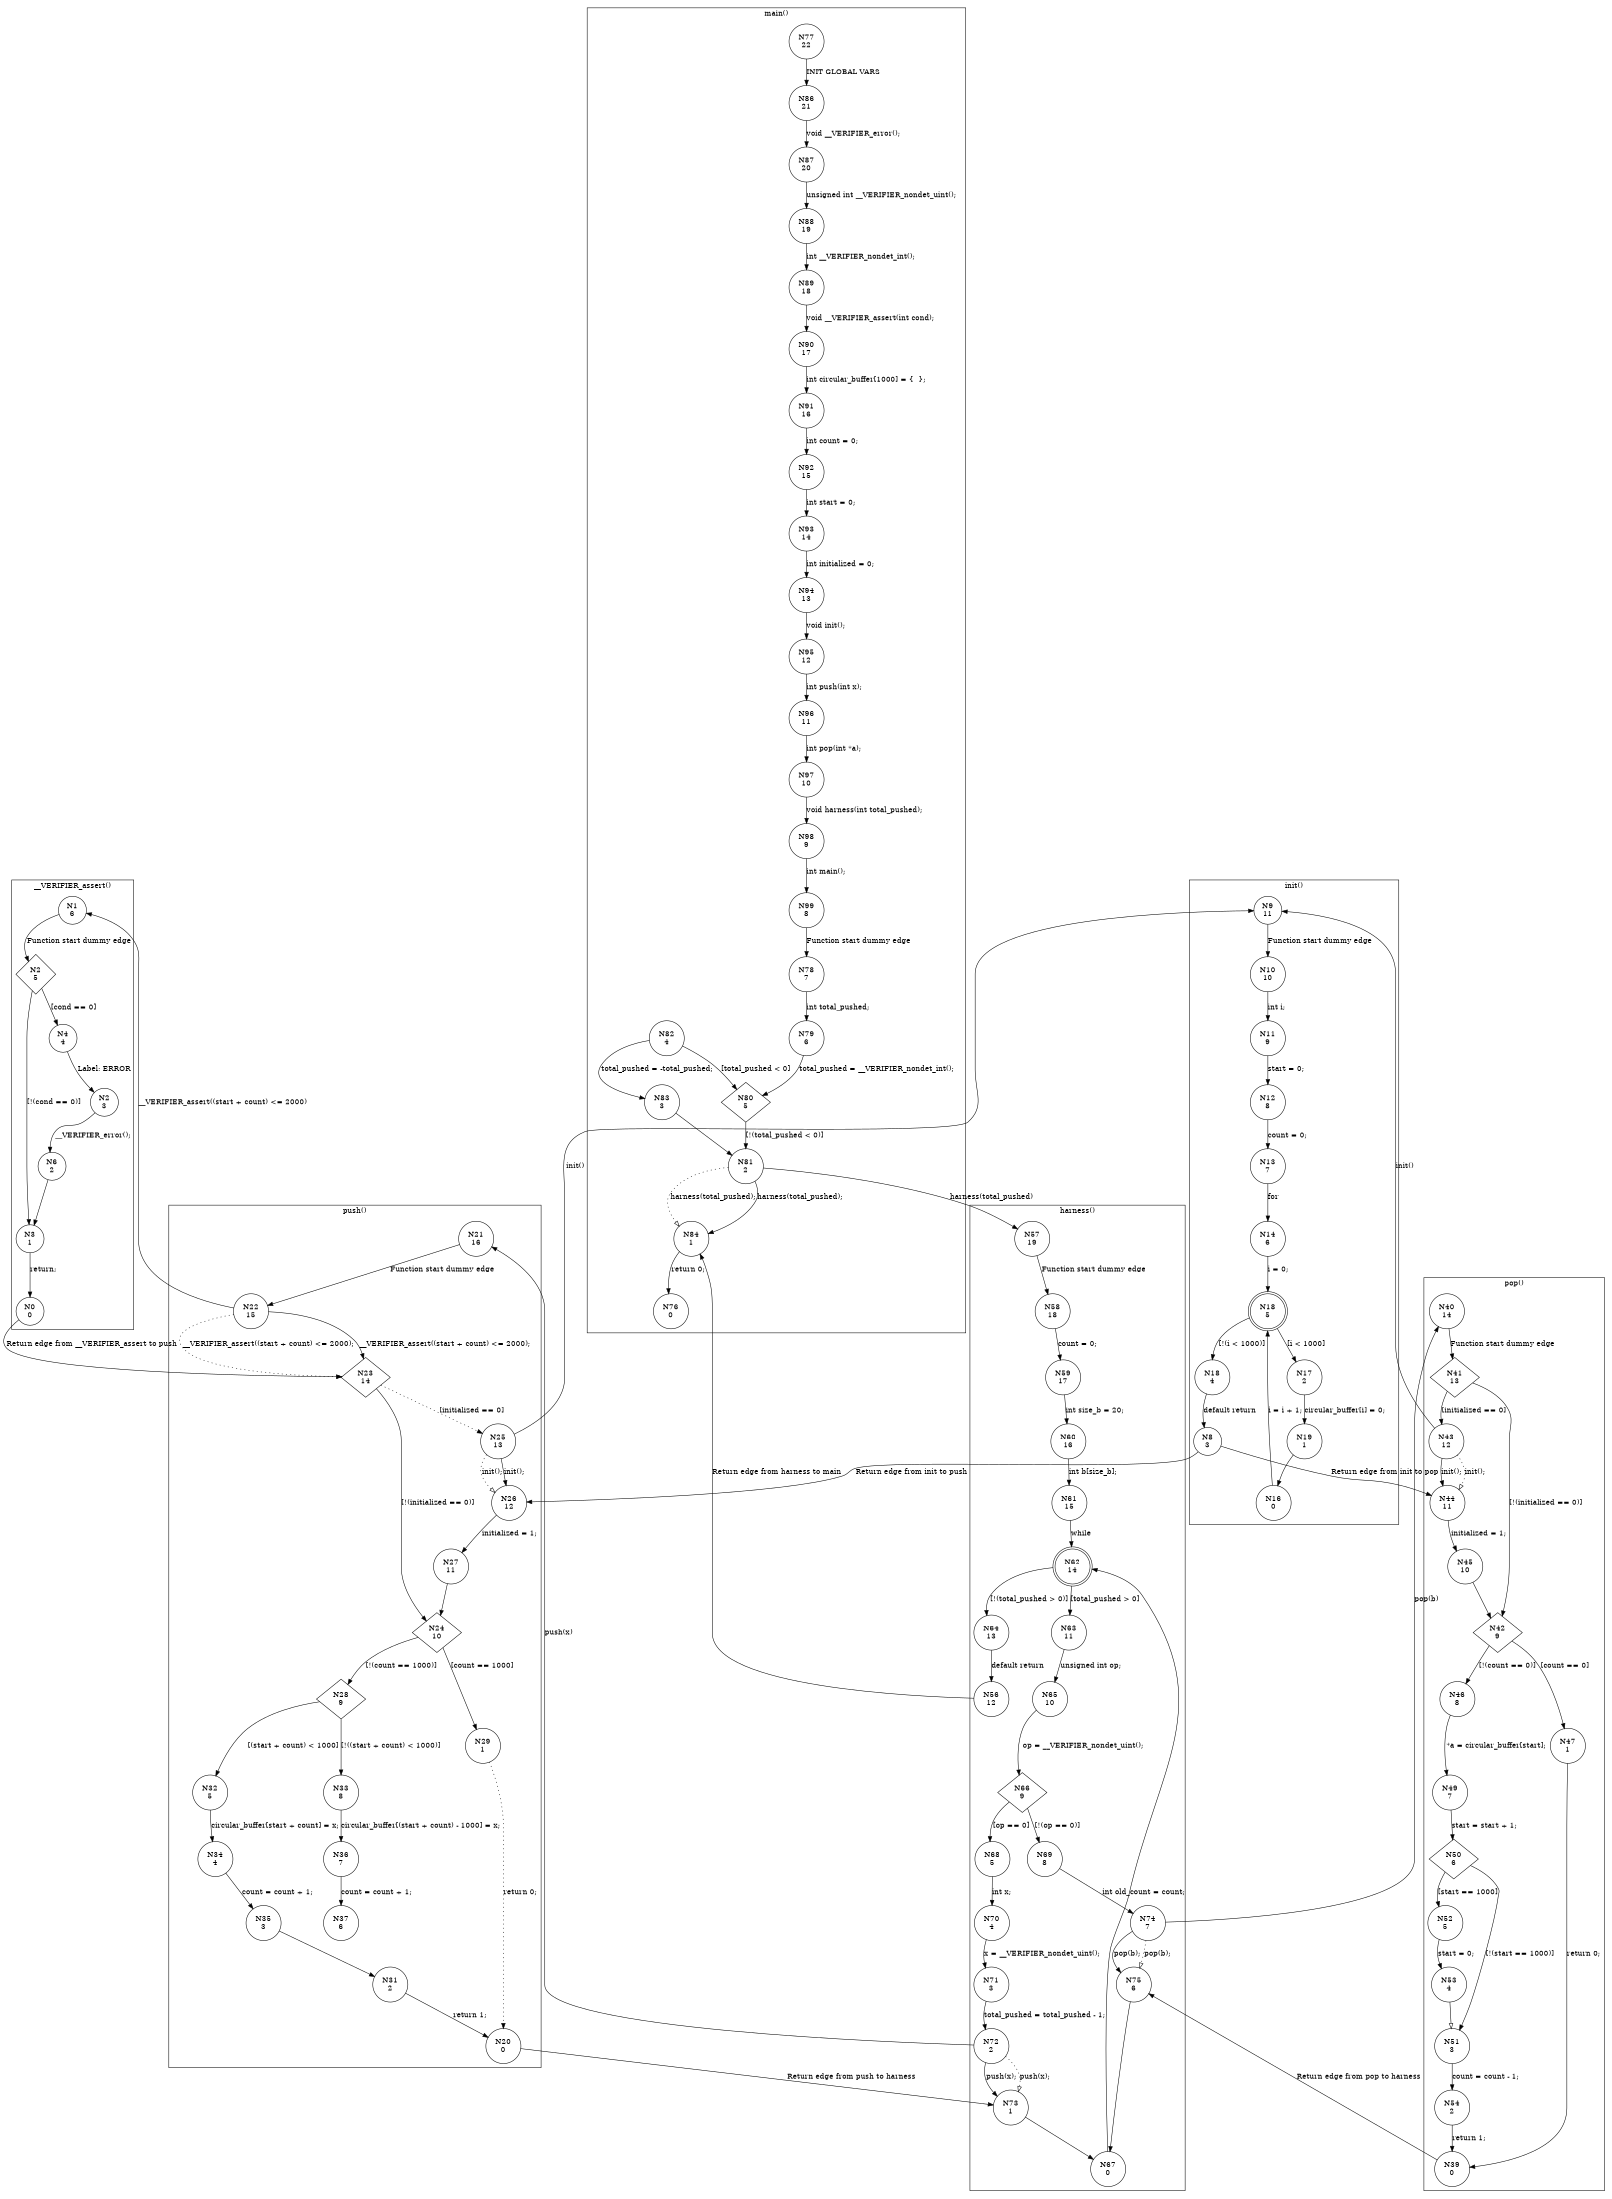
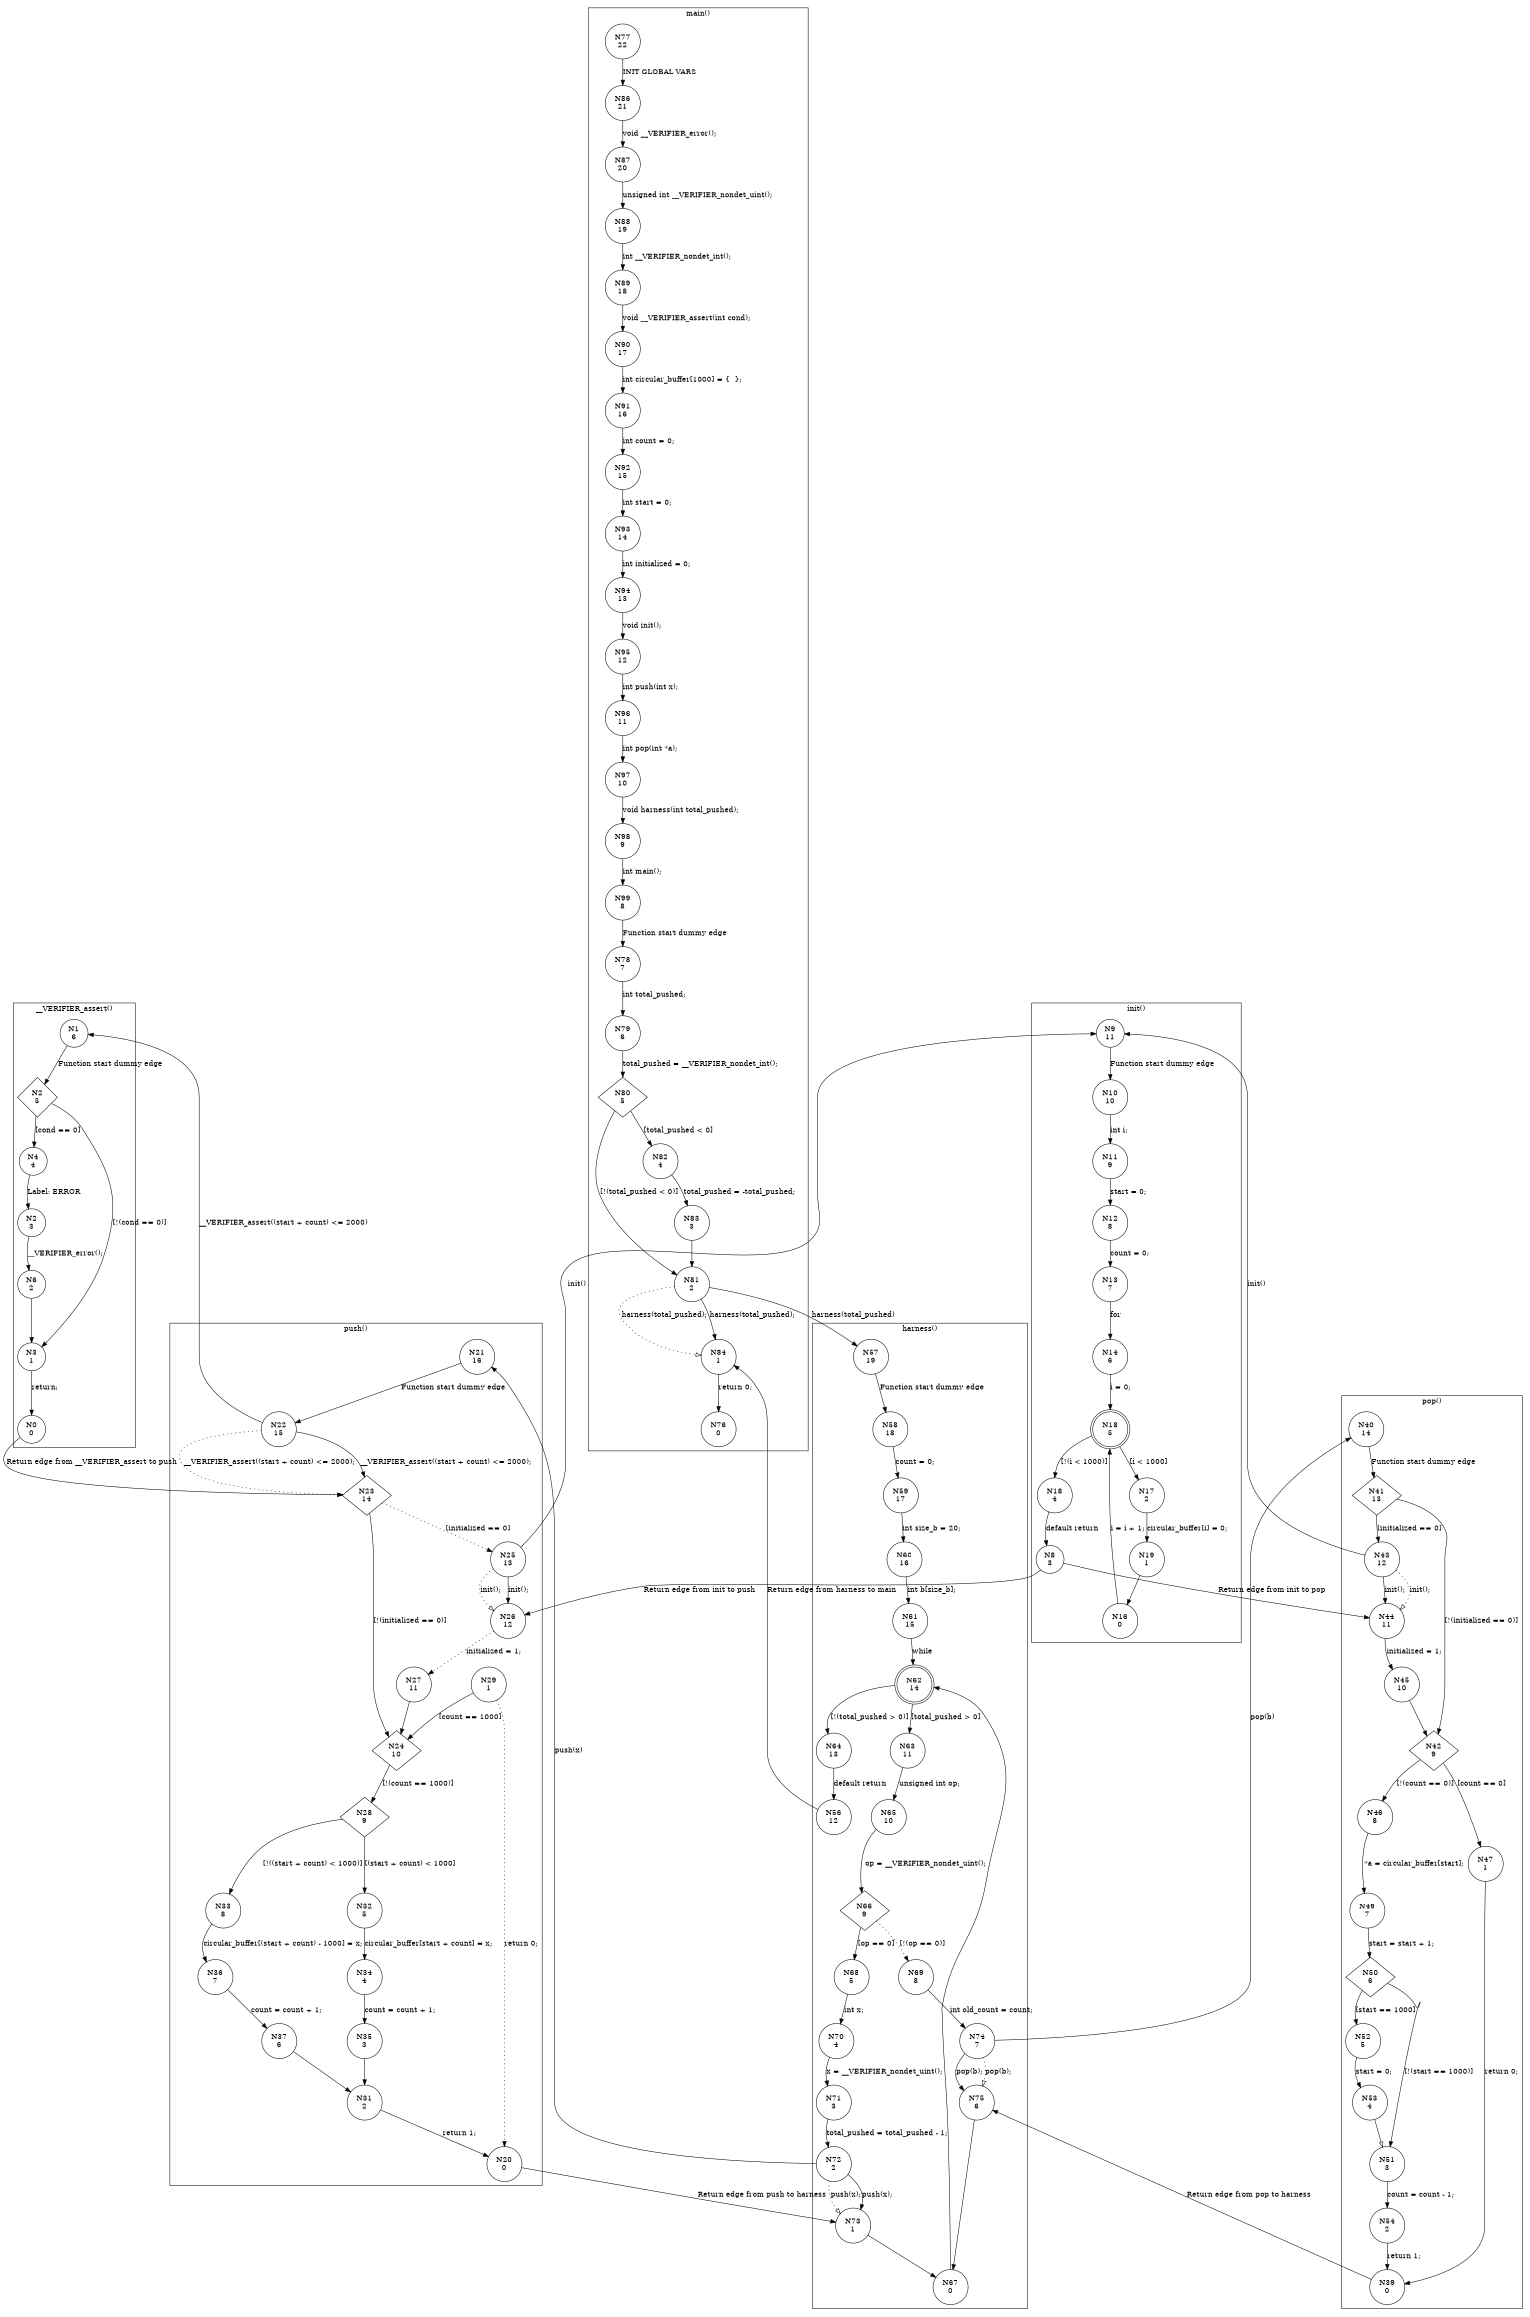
edge "N82 4" -> "N80 5": reversed
edge "N26 12" -> "N27 11": style solid -> dotted
edge "N24 10" -> "N29 1": reversed
edge "N66 9" -> "N69 8": style solid -> dotted
edge "N37 6" -> "N31 2": added
